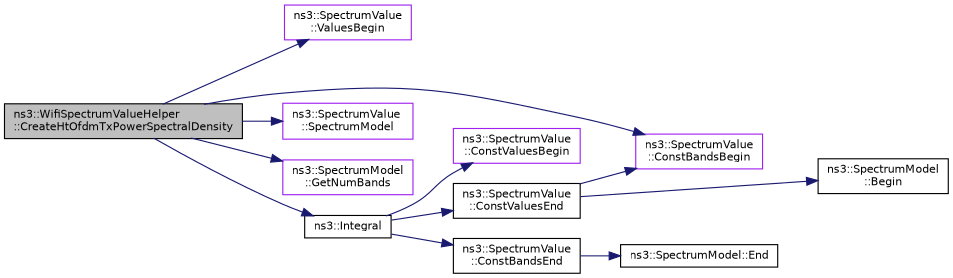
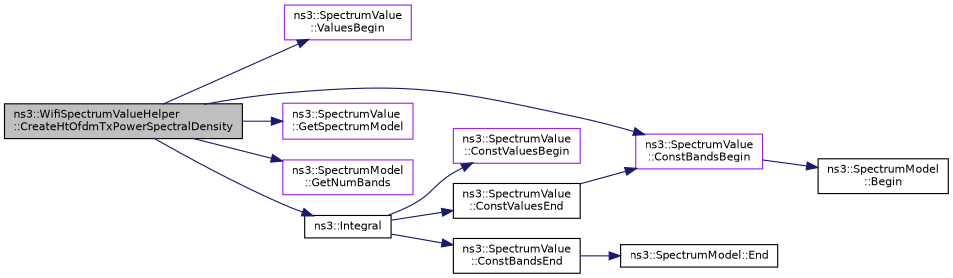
node "ns3::SpectrumValue ::SpectrumModel": label "ns3::SpectrumValue ::SpectrumModel" -> "ns3::SpectrumValue ::GetSpectrumModel"
edge "ns3::SpectrumValue ::ConstValuesEnd" -> "ns3::SpectrumModel ::Begin": now "ns3::SpectrumValue ::ConstBandsBegin" -> "ns3::SpectrumModel ::Begin"
